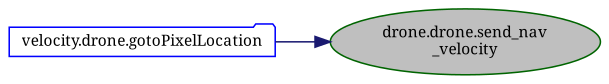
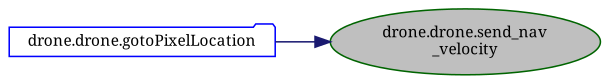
node "velocity.drone.gotoPixelLocation": label "velocity.drone.gotoPixelLocation" -> "drone.drone.gotoPixelLocation"
